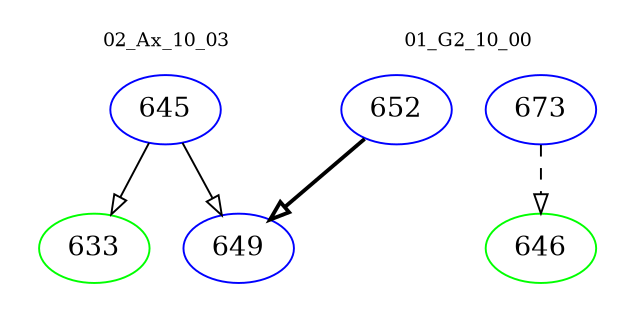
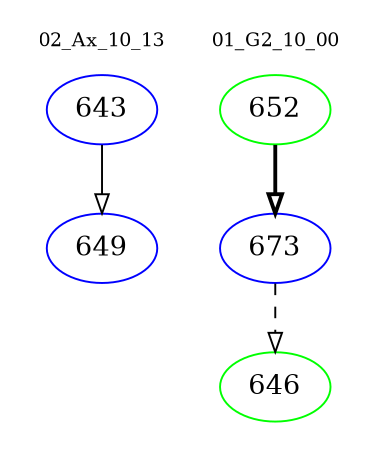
cluster "02_Ax_10_03": label "02_Ax_10_03" -> "02_Ax_10_13"
node "645": label "645" -> "643"
node "652": color blue -> green
edge "652" -> "649": now "652" -> "673"
node "633": removed
